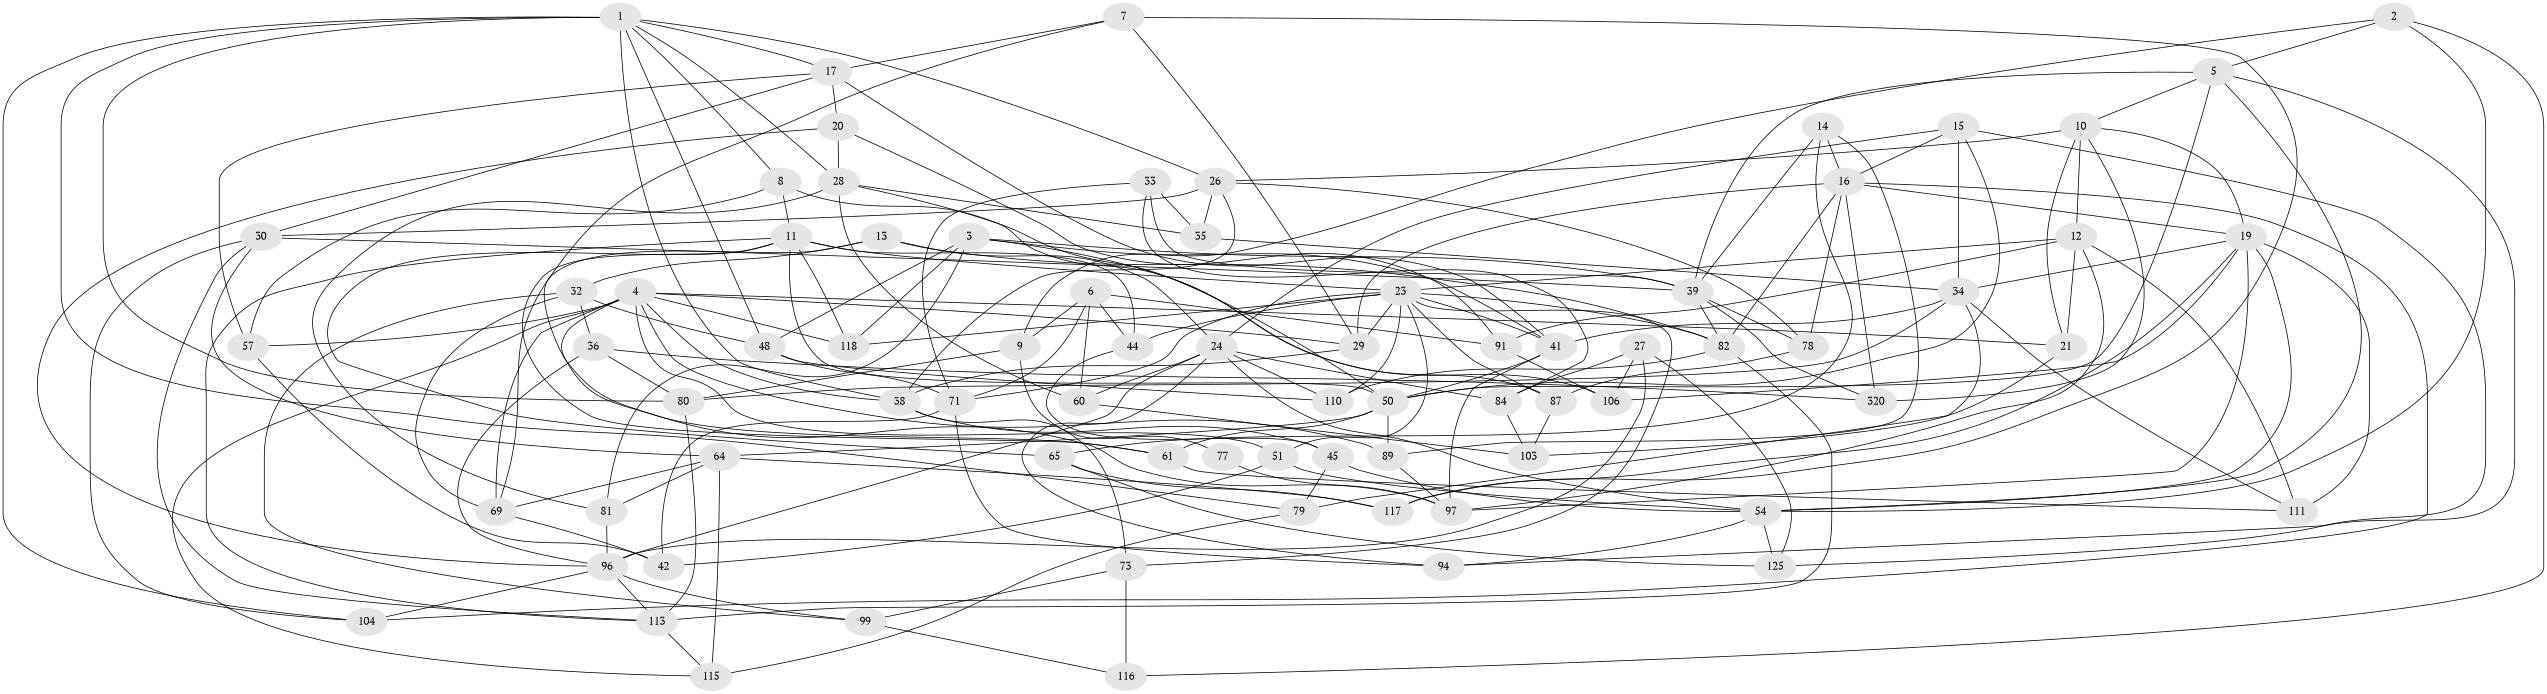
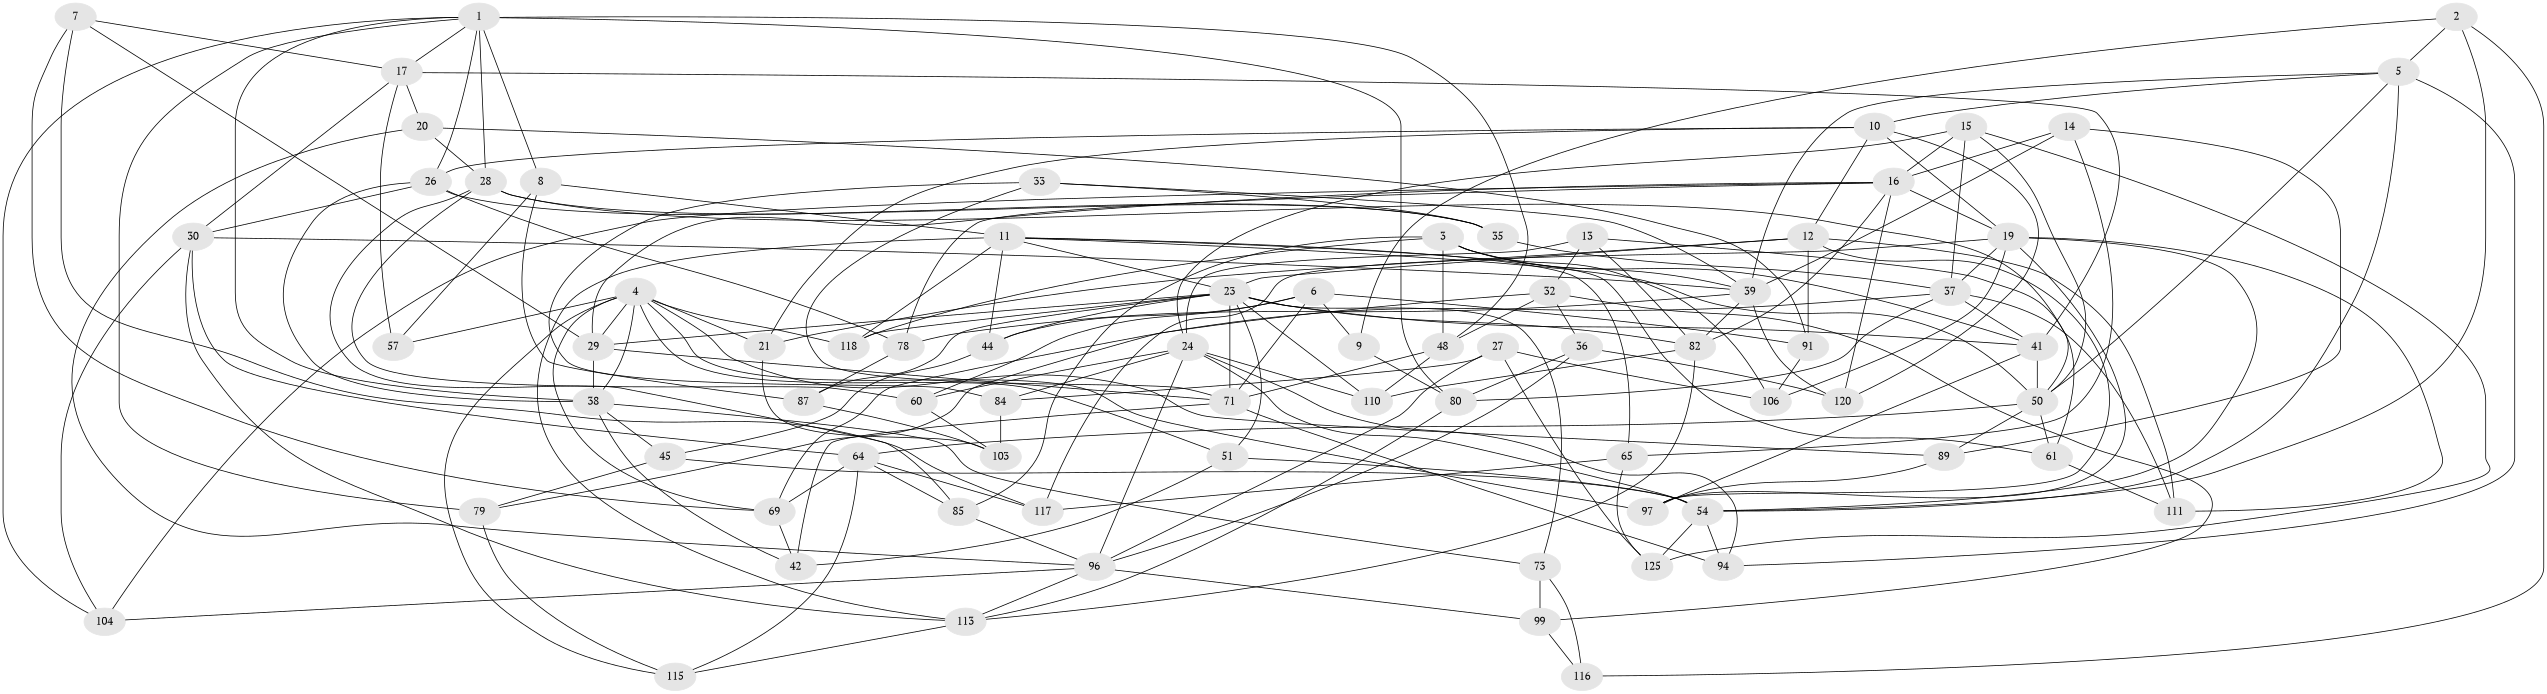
node "34": label "34" -> "37"
edge "29" -- "71": added
node "320": label "320" -> "120"
node "77": removed
edge "57" -- "42": now "38" -- "42"
node "81": label "81" -> "85"
